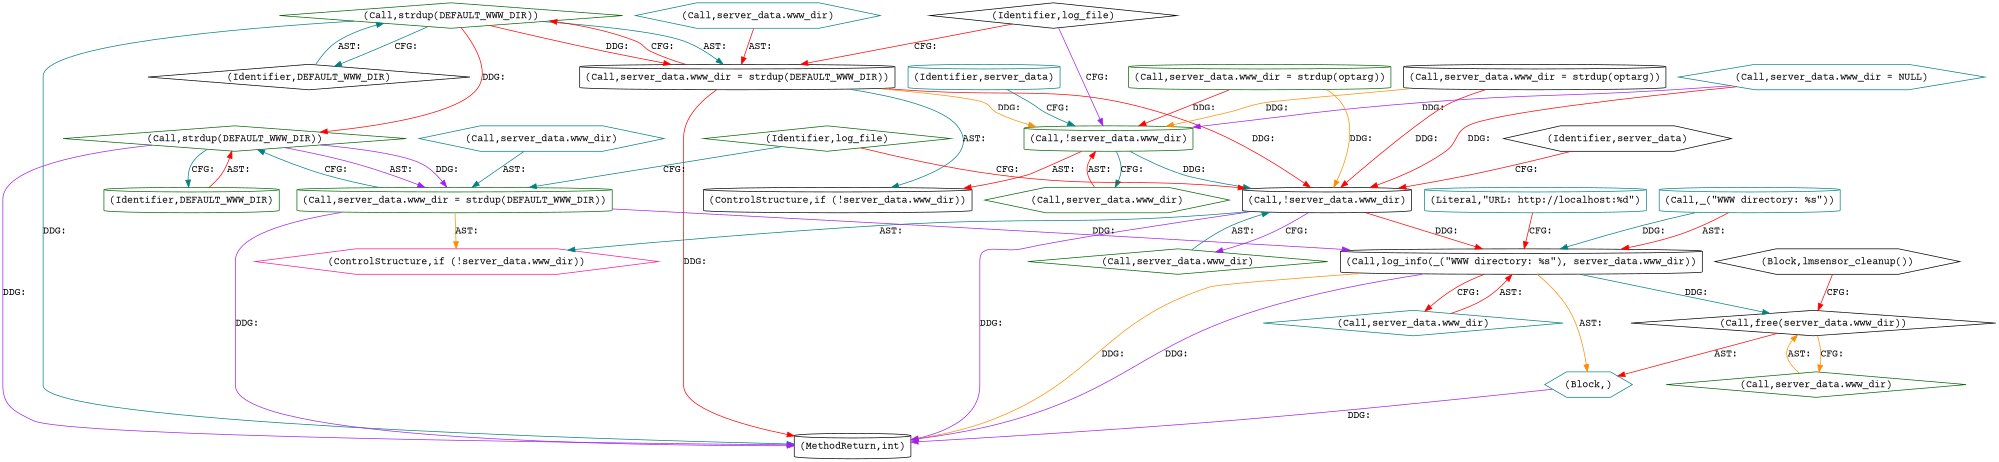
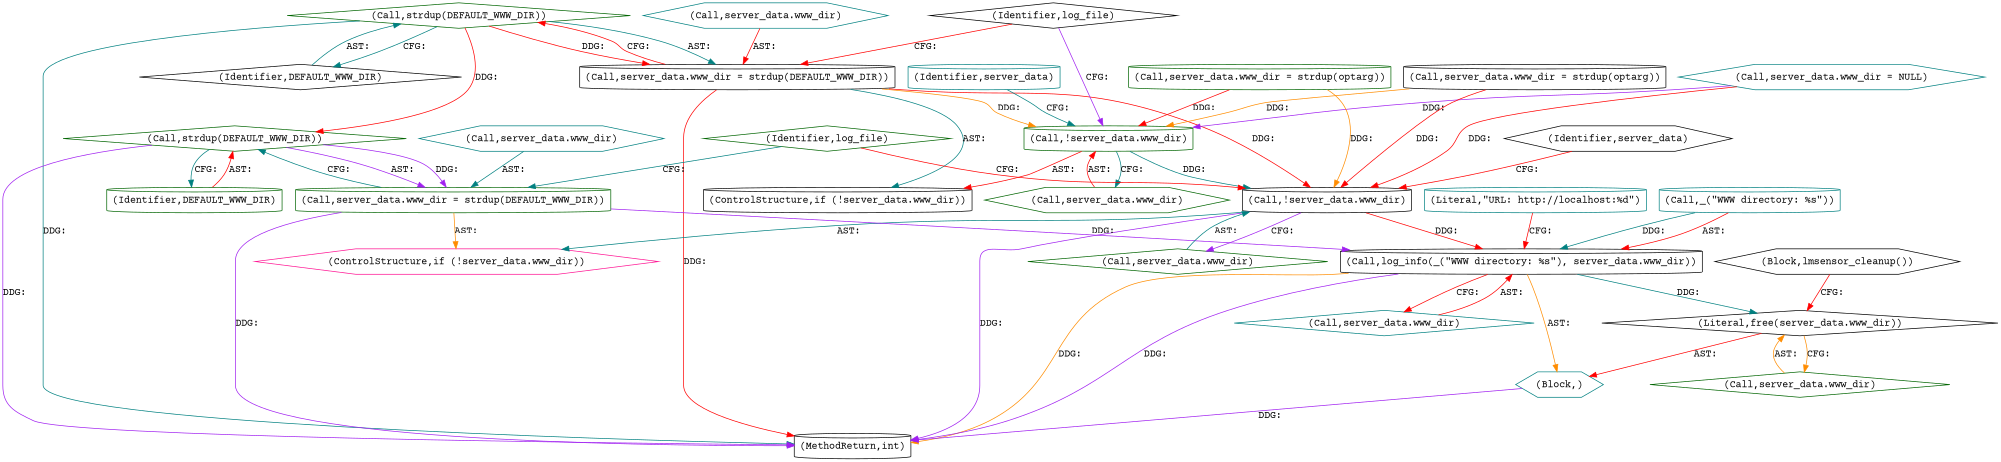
node "(Call,free(server_data.www_dir))": label "(Call,free(server_data.www_dir))" -> "(Literal,free(server_data.www_dir))"
